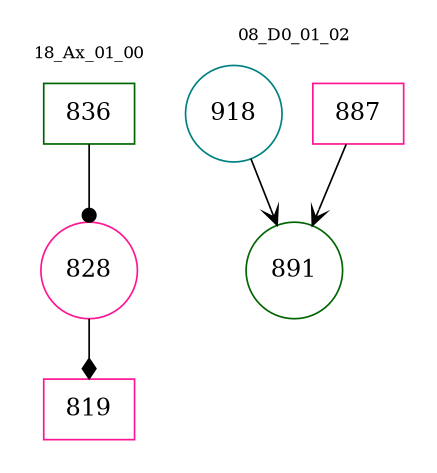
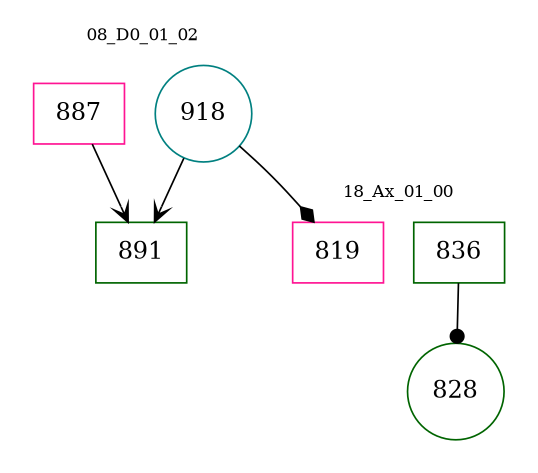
node "828": color deeppink -> darkgreen
node "891": shape circle -> box
edge "828" -> "819": now "918" -> "819"
